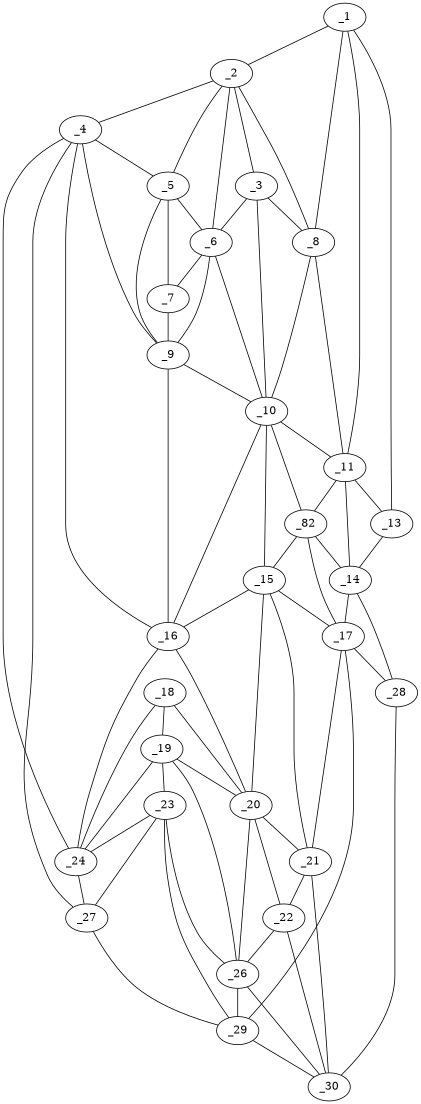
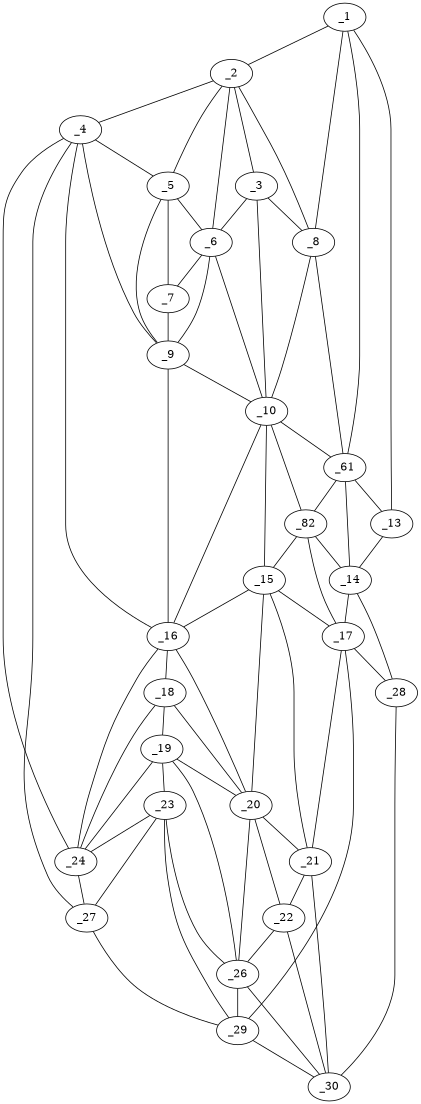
node "_11": label "_11" -> "_61"
edge "_16" -- "_18": added
